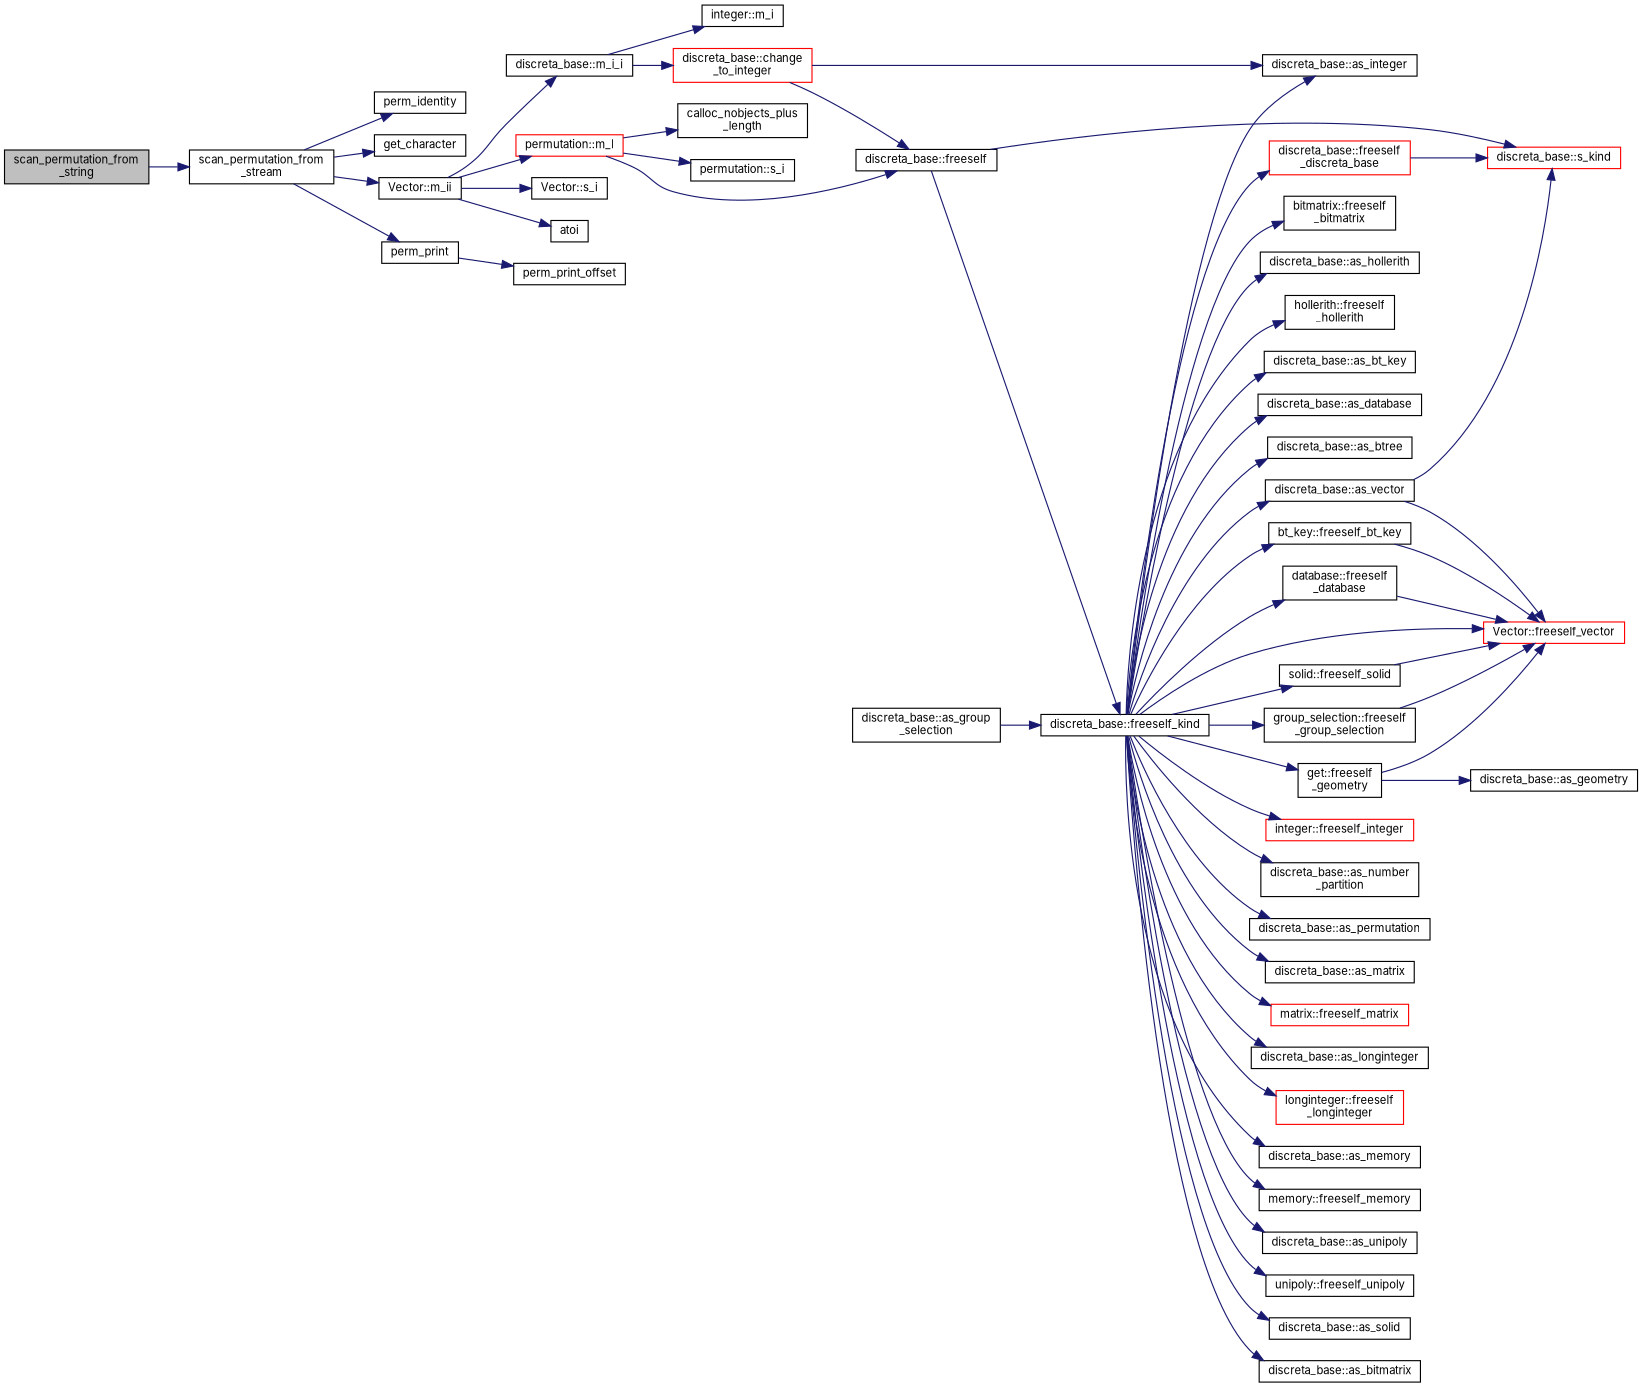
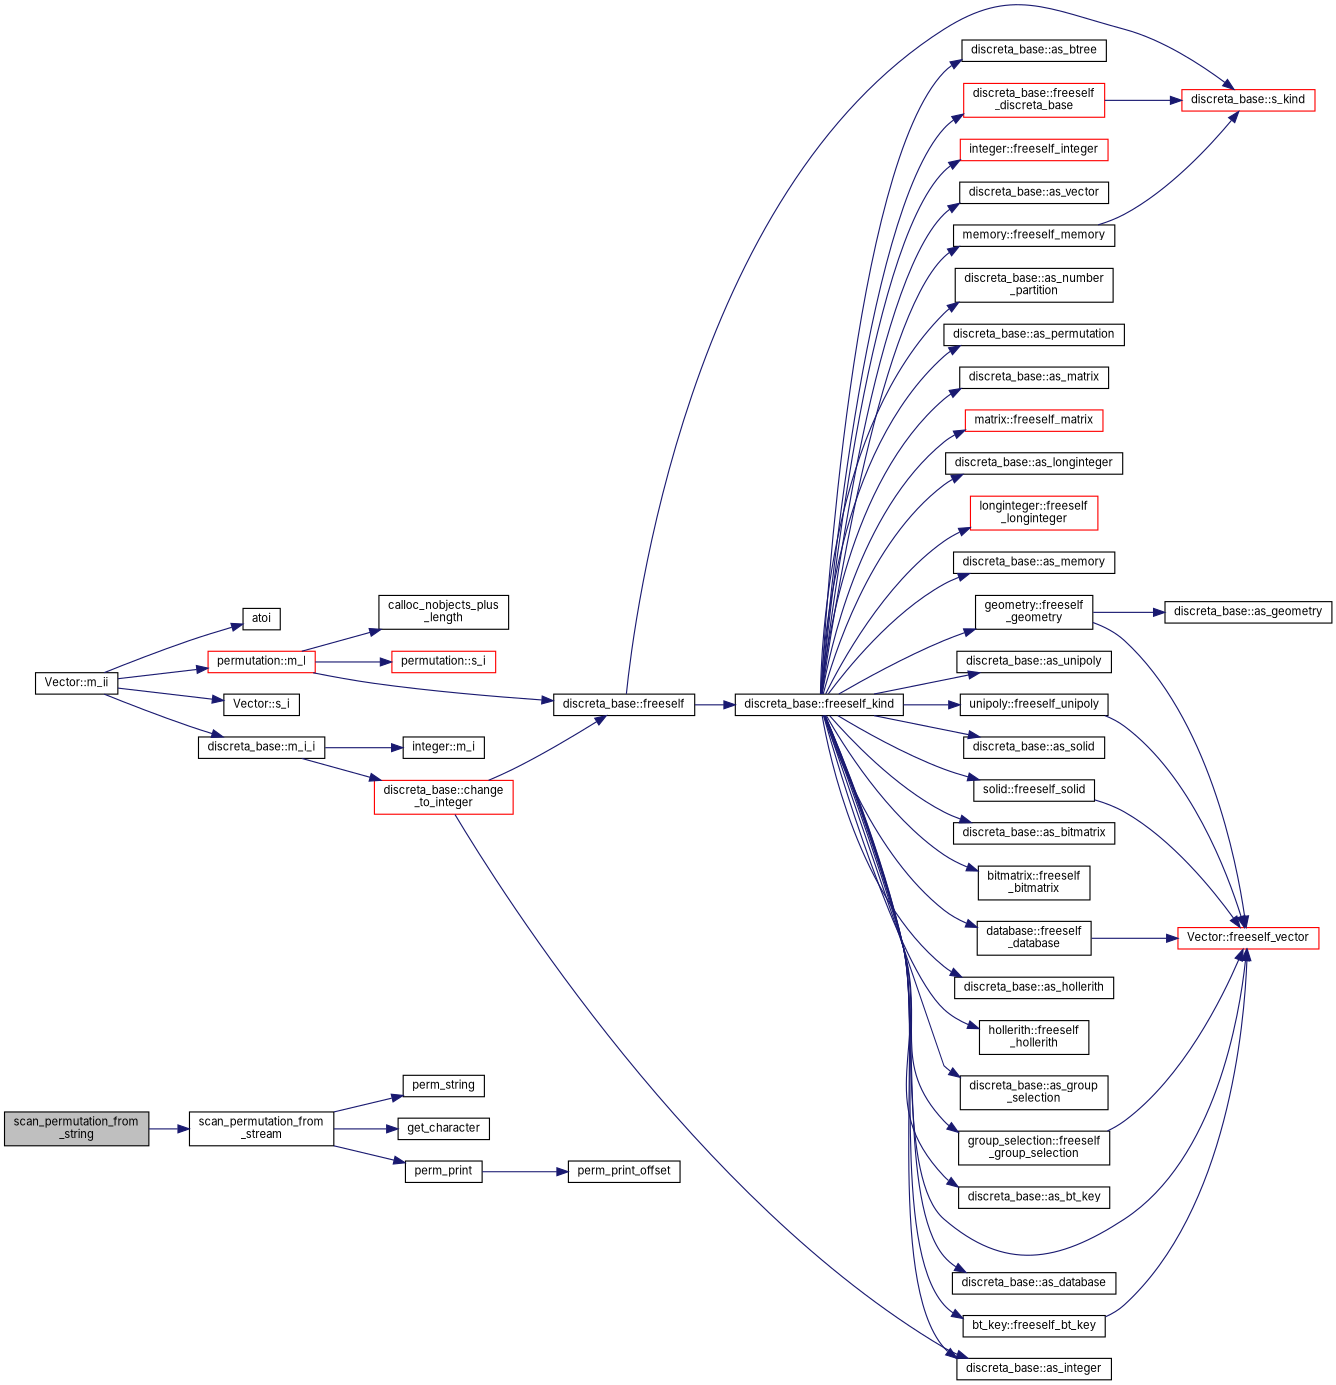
node "perm_identity": label "perm_identity" -> "perm_string"
node "permutation::s_i": color black -> red
edge "scan_permutation_from _stream" -> "Vector::m_ii": removed
edge "discreta_base::as_vector" -> "discreta_base::s_kind": now "memory::freeself_memory" -> "discreta_base::s_kind"
edge "discreta_base::as_vector" -> "Vector::freeself_vector": now "unipoly::freeself_unipoly" -> "Vector::freeself_vector"
edge "discreta_base::as_group _selection" -> "discreta_base::freeself_kind": reversed
node "get::freeself _geometry": label "get::freeself _geometry" -> "geometry::freeself _geometry"
